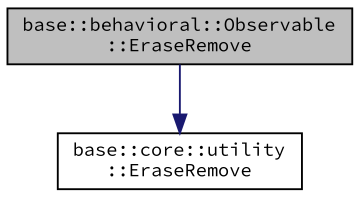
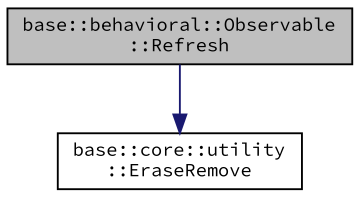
node "base::behavioral::Observable ::EraseRemove": label "base::behavioral::Observable ::EraseRemove" -> "base::behavioral::Observable ::Refresh"
